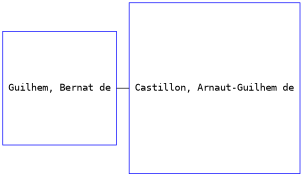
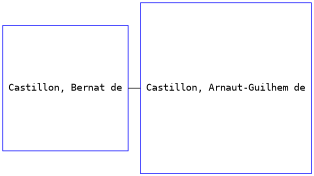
node "Guilhem, Bernat de": label "Guilhem, Bernat de" -> "Castillon, Bernat de"
